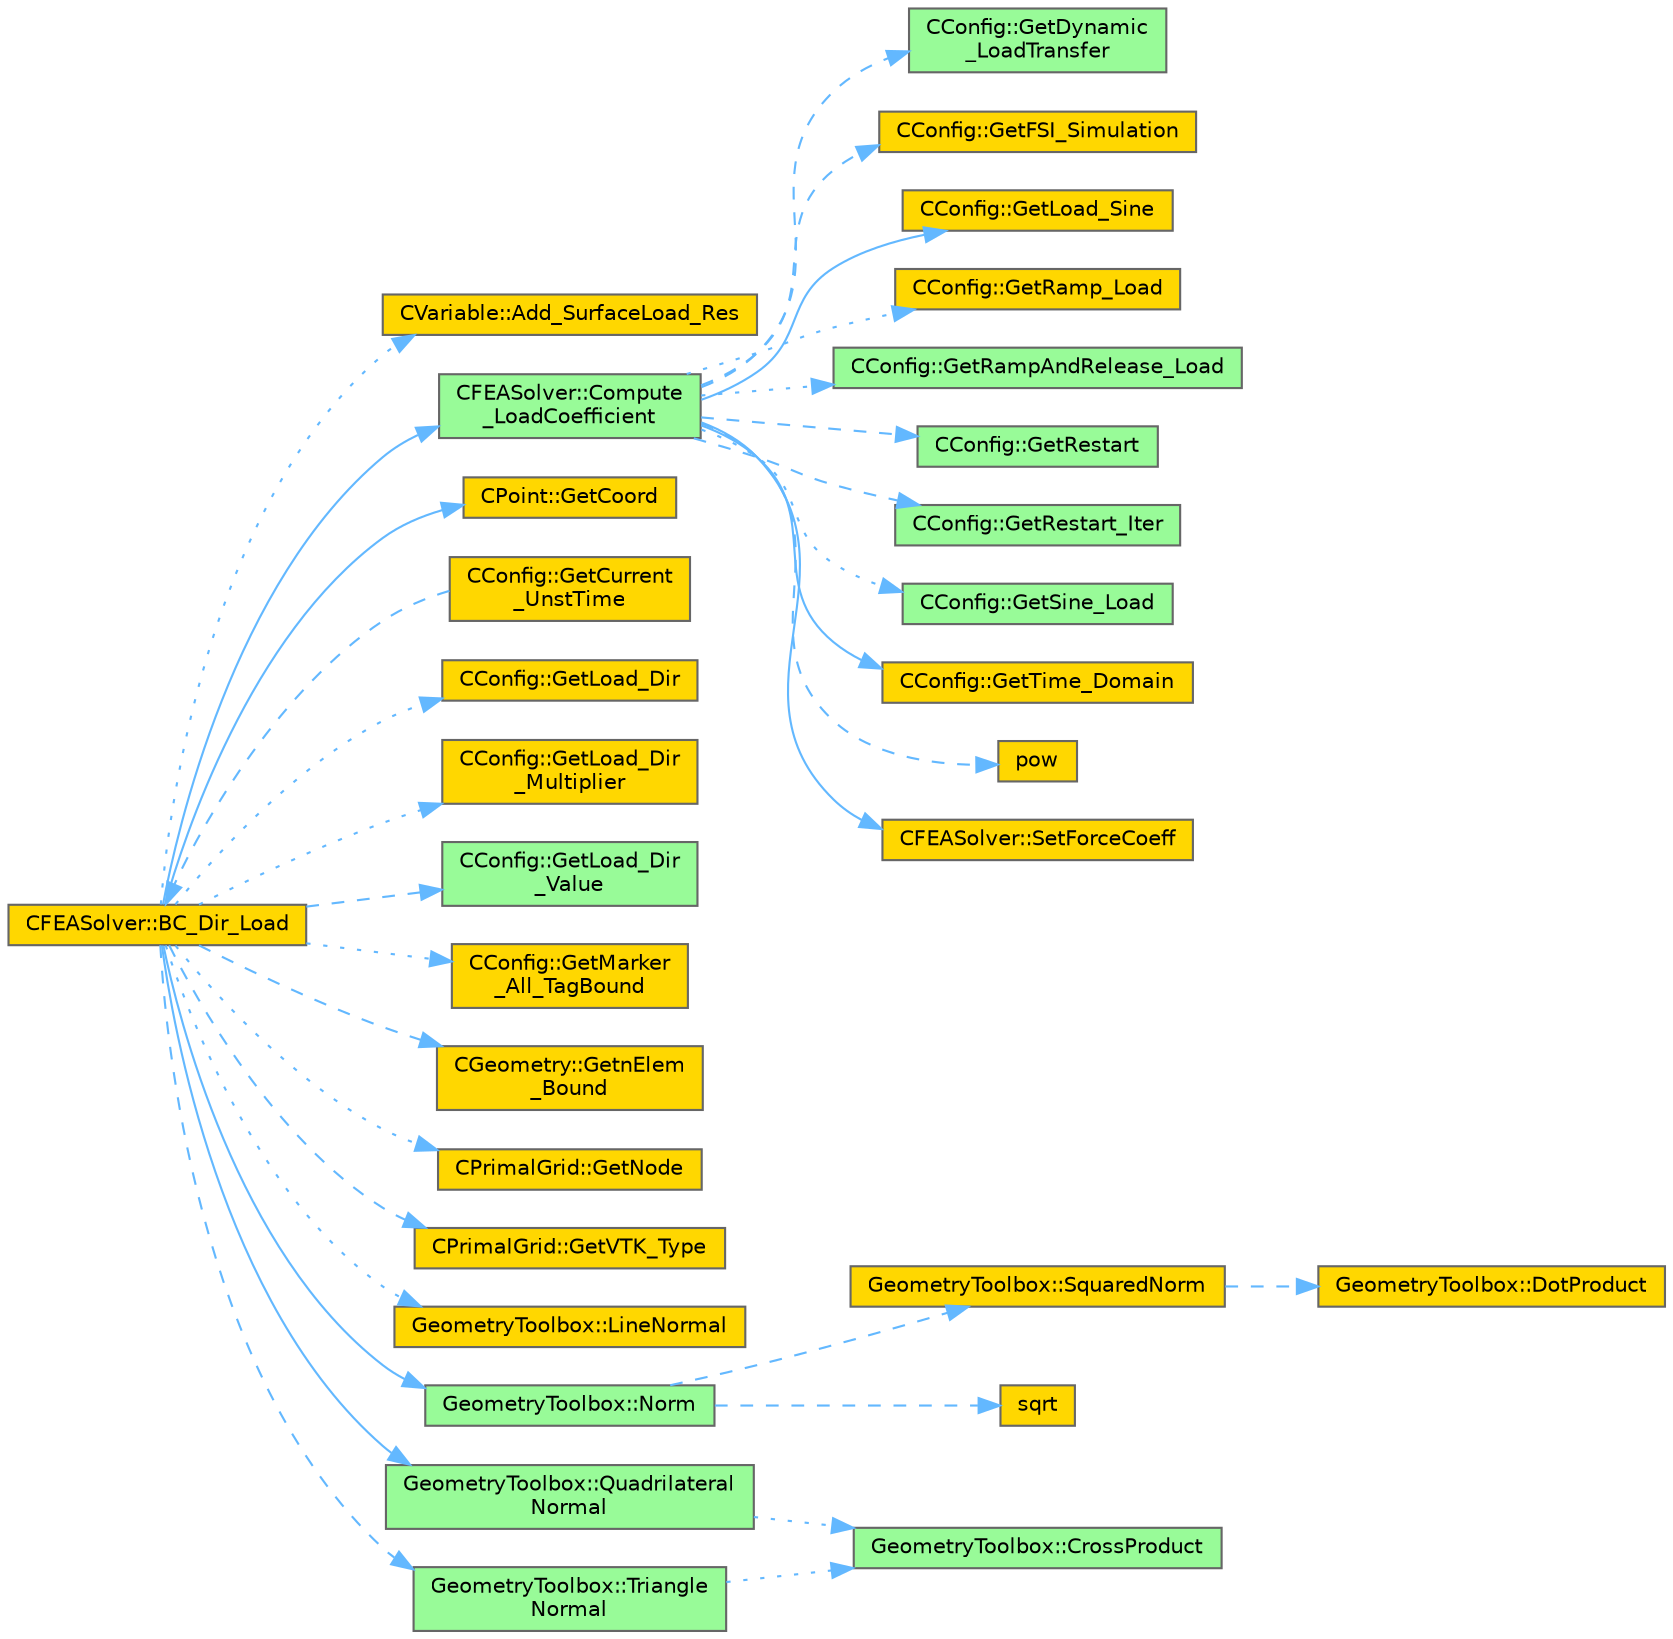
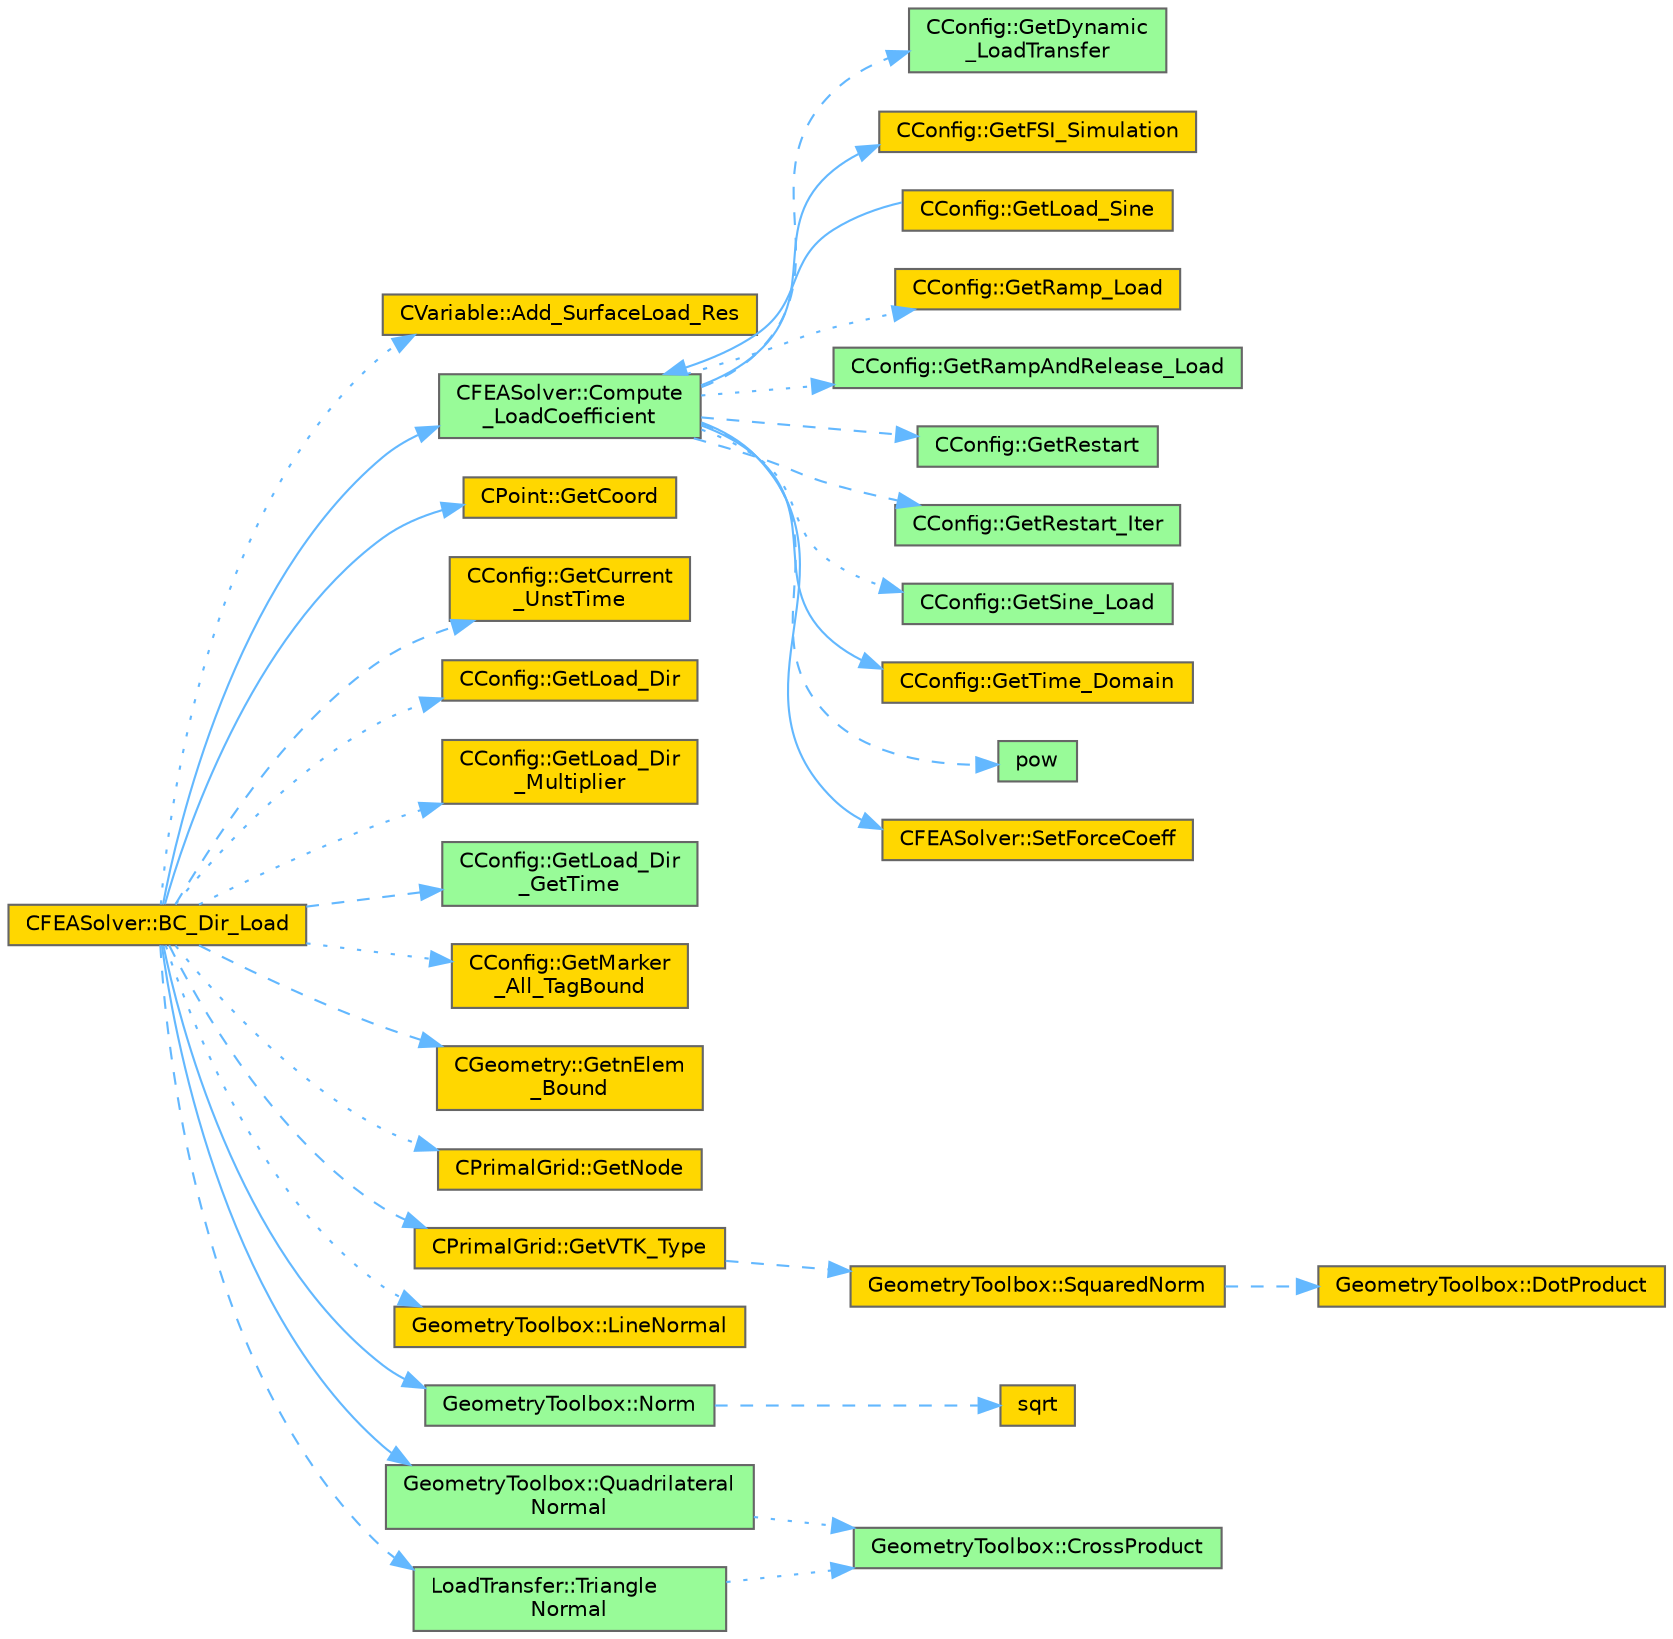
edge "CFEASolver::Compute _LoadCoefficient" -> "CConfig::GetFSI_Simulation": style dashed -> solid
edge "CFEASolver::Compute _LoadCoefficient" -> "CConfig::GetLoad_Sine": reversed
edge "CConfig::GetCurrent _UnstTime" -> "CFEASolver::BC_Dir_Load": reversed
node "pow": fillcolor gold -> palegreen
node "CConfig::GetLoad_Dir _Value": label "CConfig::GetLoad_Dir _Value" -> "CConfig::GetLoad_Dir _GetTime"
edge "GeometryToolbox::Norm" -> "GeometryToolbox::SquaredNorm": now "CPrimalGrid::GetVTK_Type" -> "GeometryToolbox::SquaredNorm"
node "GeometryToolbox::Triangle Normal": label "GeometryToolbox::Triangle Normal" -> "LoadTransfer::Triangle Normal"
